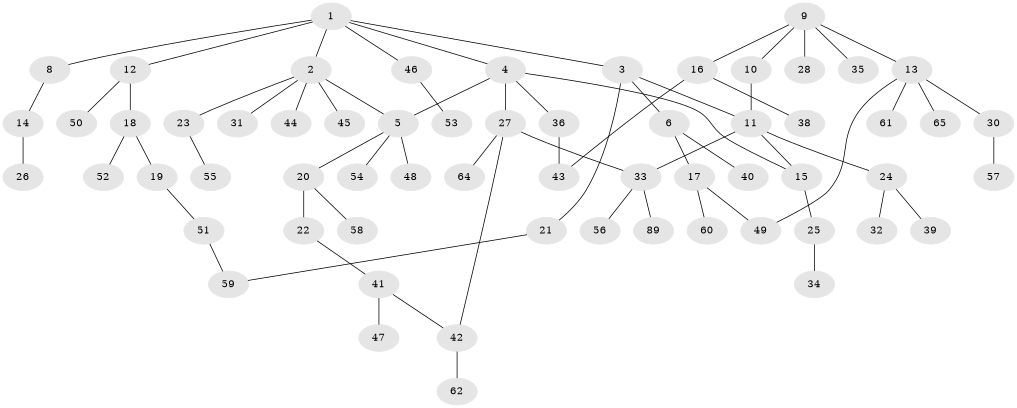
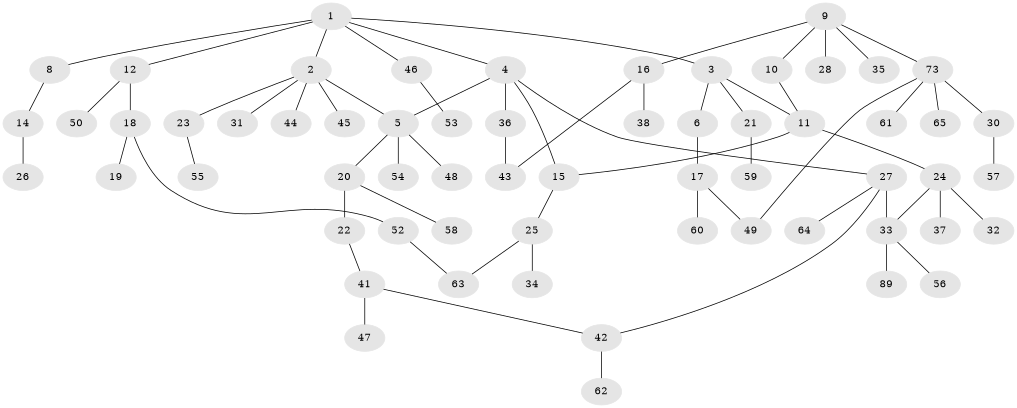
node "13": label "13" -> "73"
edge "11" -- "33": now "24" -- "33"
node "40": removed
node "51": removed
node "39": label "39" -> "37"
node "63": added
